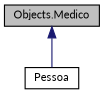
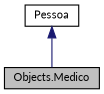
edge "Pessoa" -> "Objects.Medico": reversed
